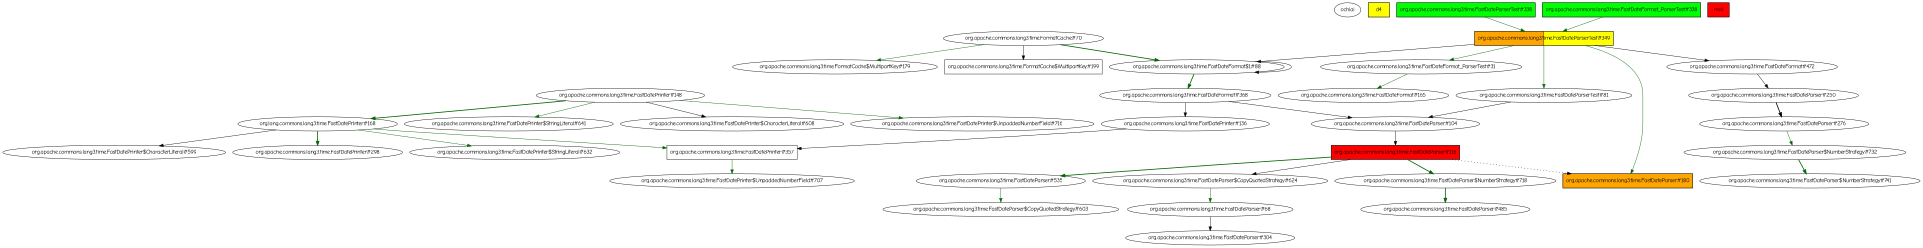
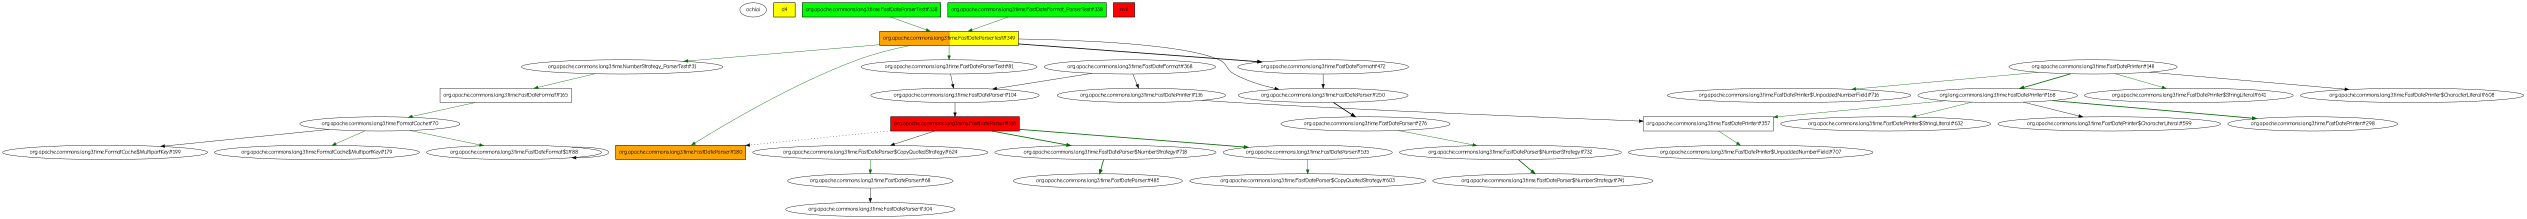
edge "org.apache.commons.lang3.time.FormatCache#70" -> "org.apache.commons.lang3.time.FastDateFormat$1#88": style bold -> solid
edge "org.apache.commons.lang3.time.FastDateParserTest#349" -> "org.apache.commons.lang3.time.FastDateFormat$1#88": now "org.apache.commons.lang3.time.FastDateParserTest#349" -> "org.apache.commons.lang3.time.FastDateParser#250"
edge "org.apache.commons.lang3.time.FastDateParserTest#349" -> "org.apache.commons.lang3.time.FastDateFormat#472": style solid -> bold
node "org.apache.commons.lang3.time.FormatCache$MultipartKey#199": shape box -> ellipse
node "org.apache.commons.lang3.time.FastDateFormat_ParserTest#31": label "org.apache.commons.lang3.time.FastDateFormat_ParserTest#31" -> "org.apache.commons.lang3.time.NumberStrategy_ParserTest#31"
edge "org.apache.commons.lang3.time.FastDateFormat$1#88" -> "org.apache.commons.lang3.time.FastDateFormat#368": removed
node "org.apache.commons.lang3.time.FastDateFormat#165": shape ellipse -> box
edge "org.apache.commons.lang3.time.FastDateFormat#165" -> "org.apache.commons.lang3.time.FormatCache#70": added
